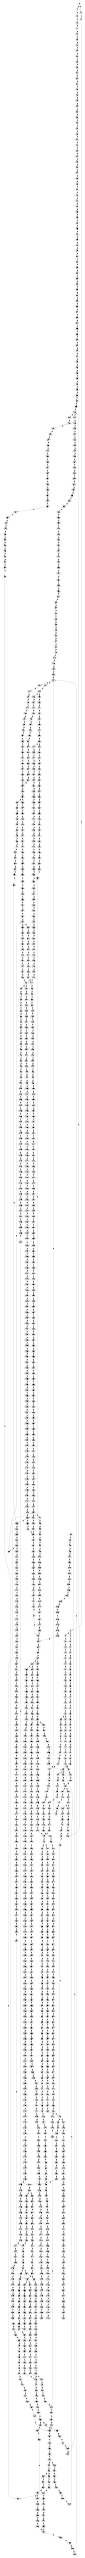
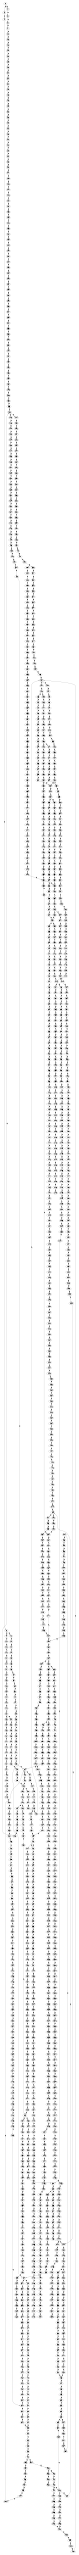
node "S1198": removed
edge "S657" -> "S644": reversed
